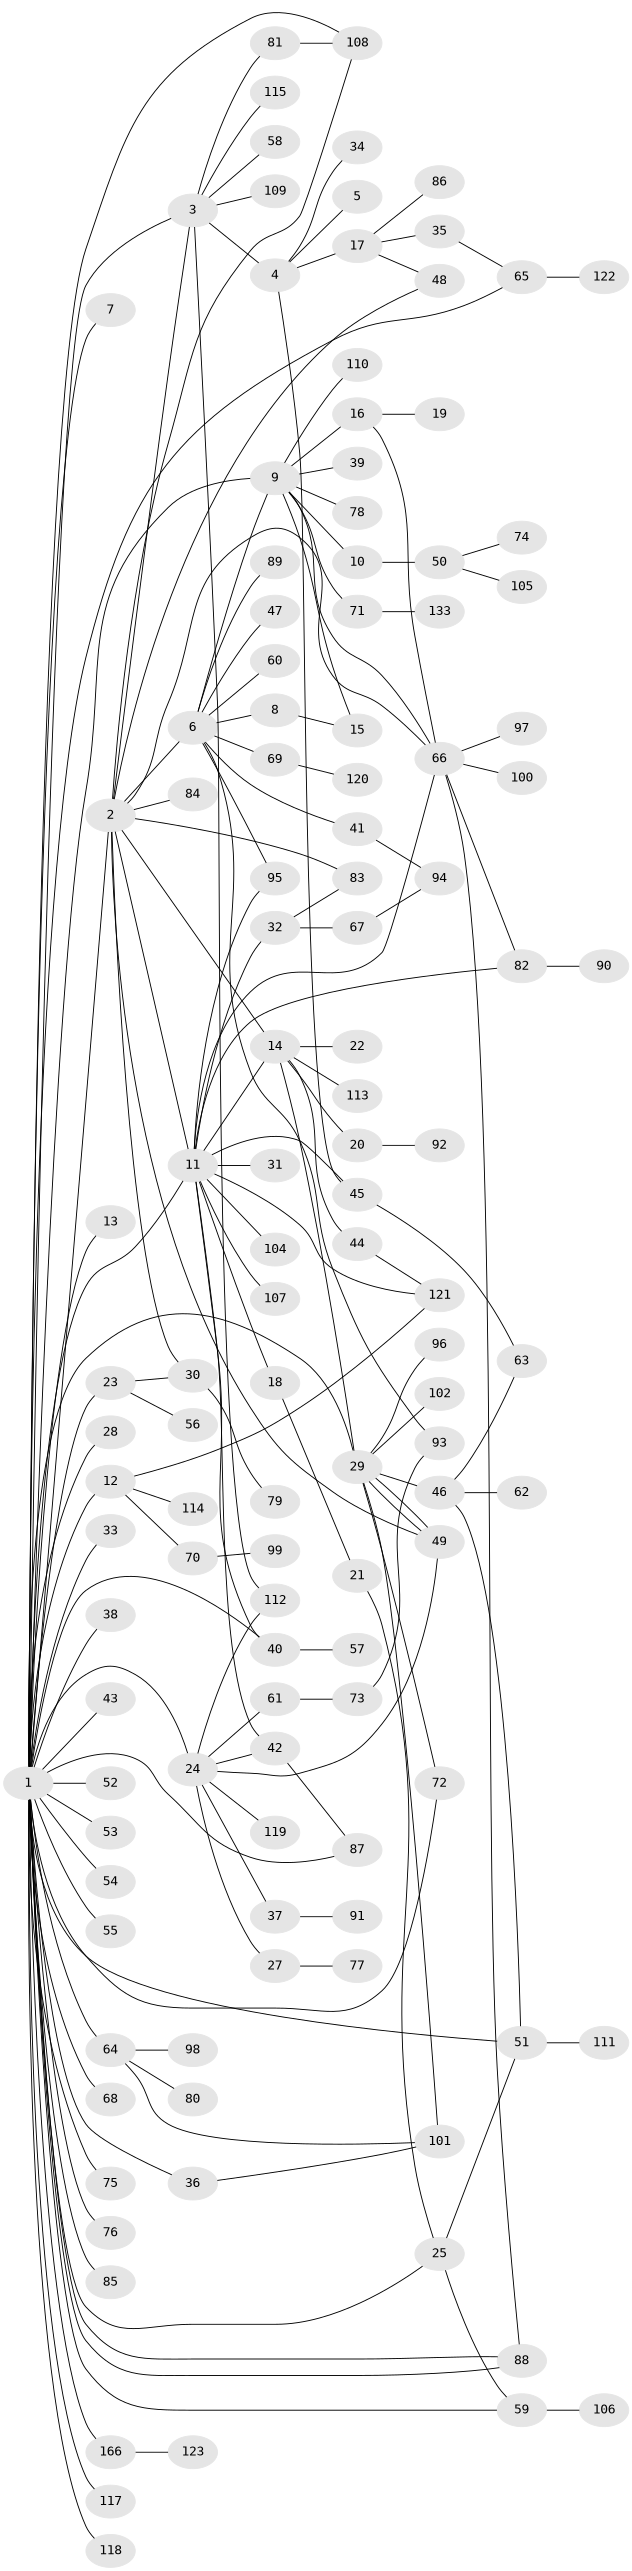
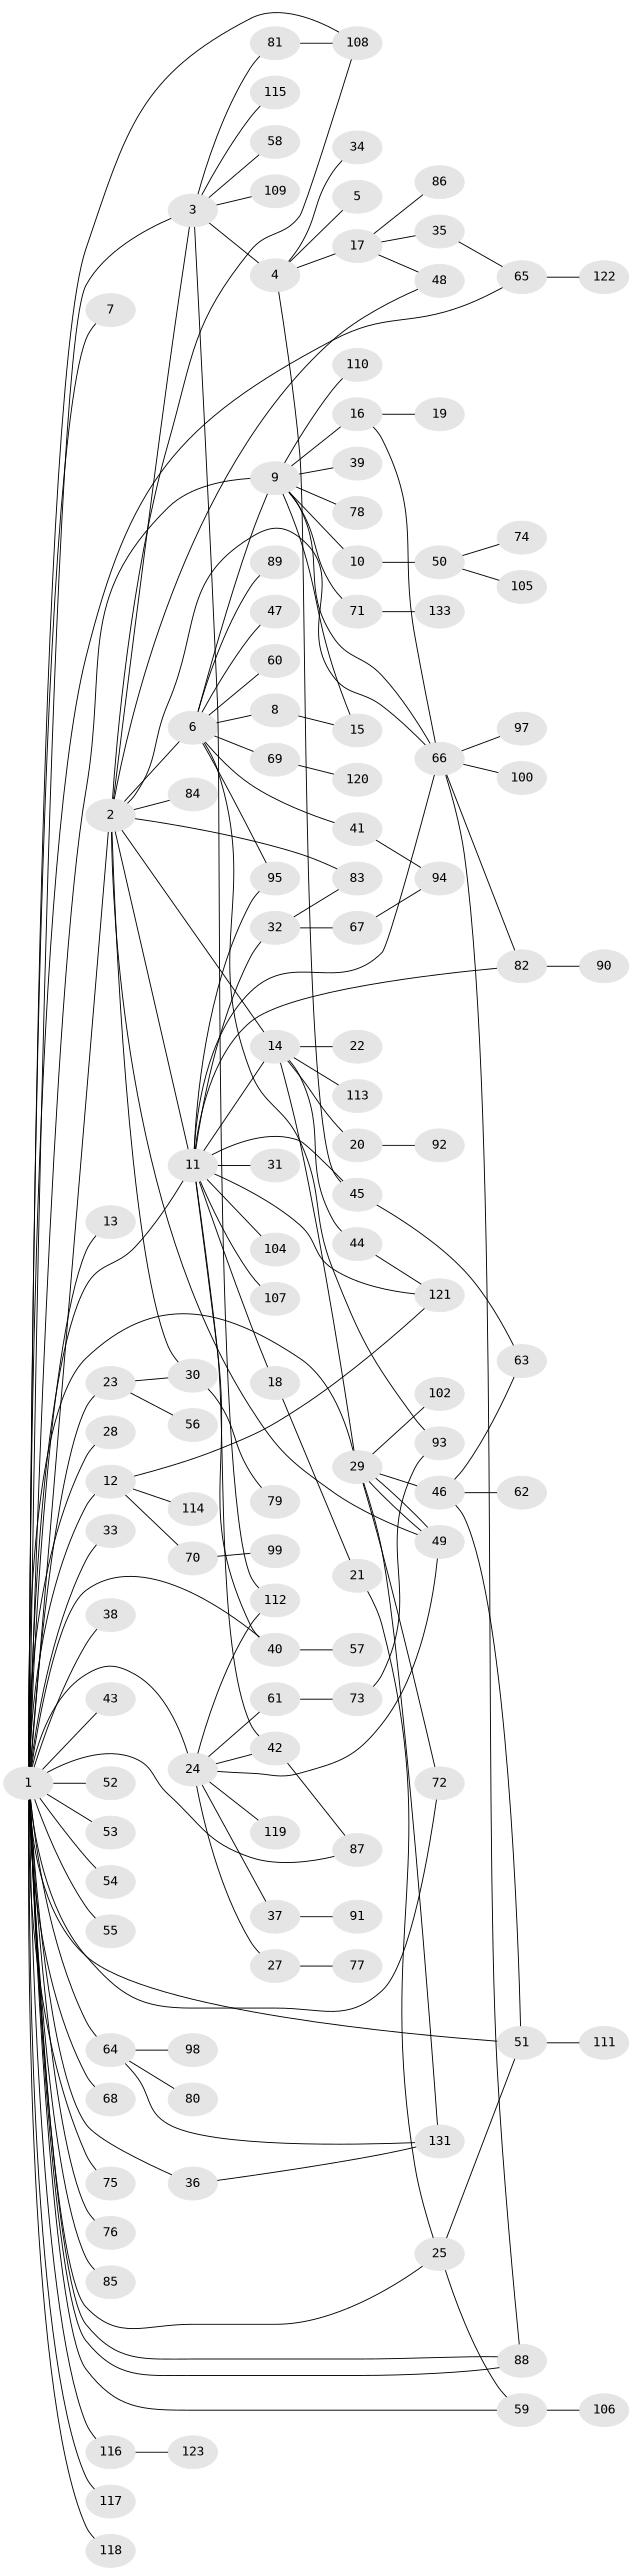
node "96": removed
node "101": label "101" -> "131"
node "166": label "166" -> "116"
